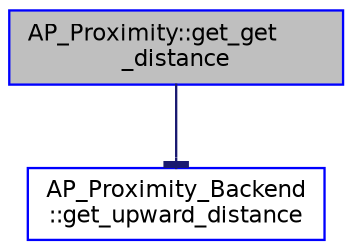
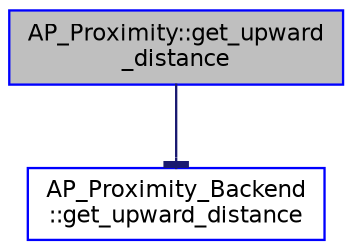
node "AP_Proximity::get_get _distance": label "AP_Proximity::get_get _distance" -> "AP_Proximity::get_upward _distance"
